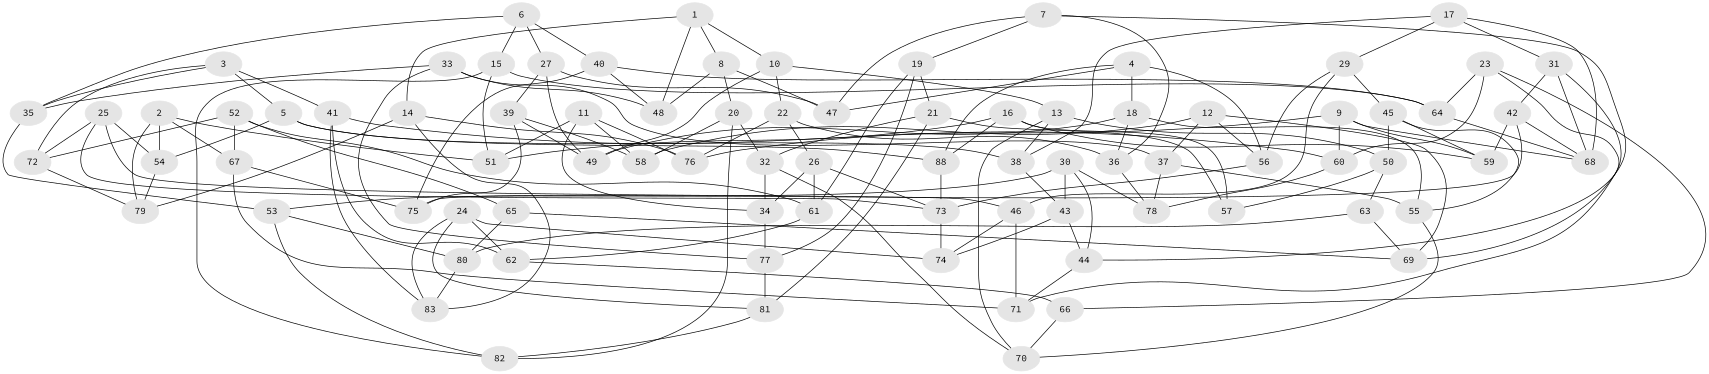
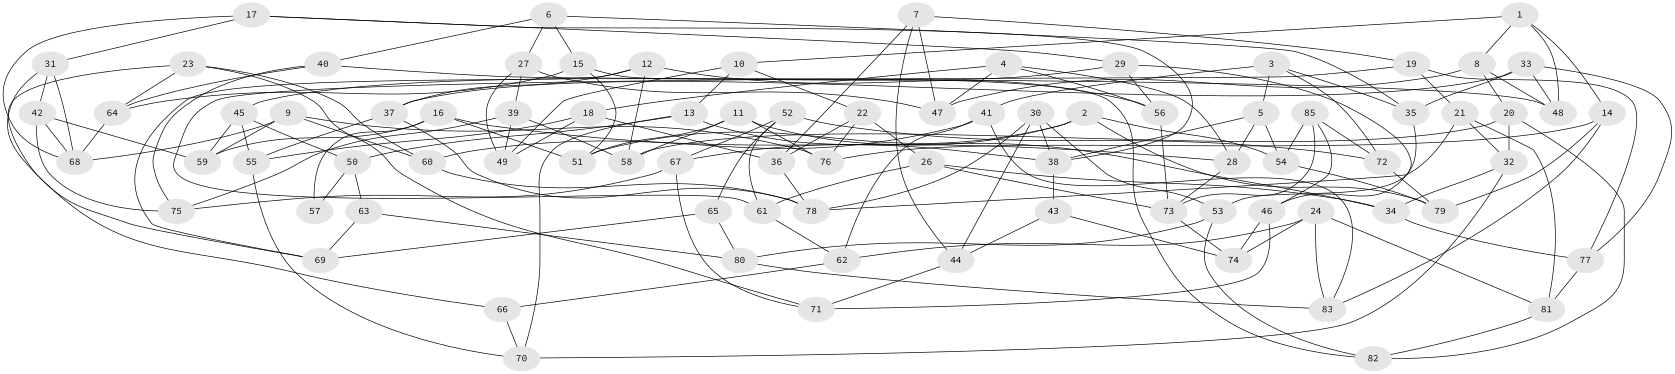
node "25": label "25" -> "85"
edge "21" -- "57": now "21" -- "78"
node "88": label "88" -> "28"
edge "30" -- "43": now "30" -- "38"
